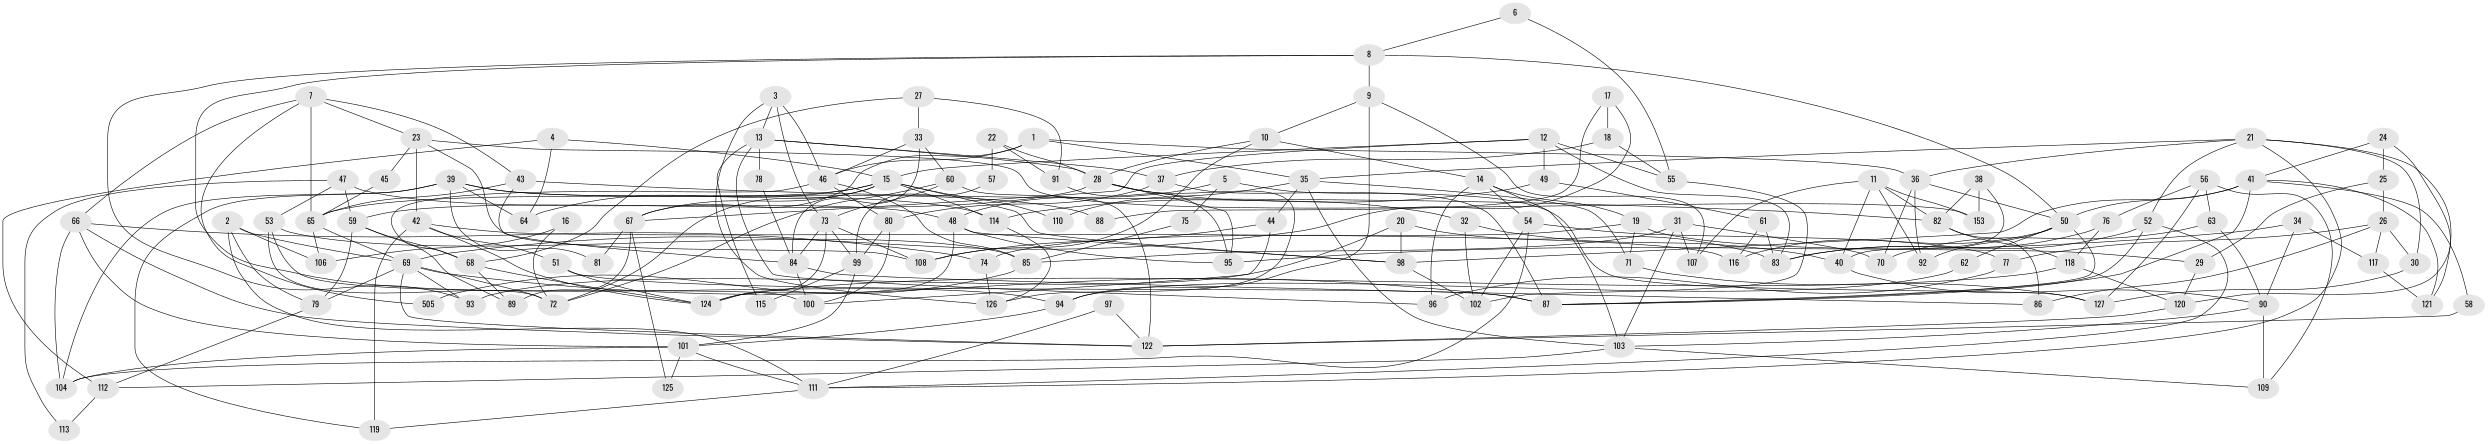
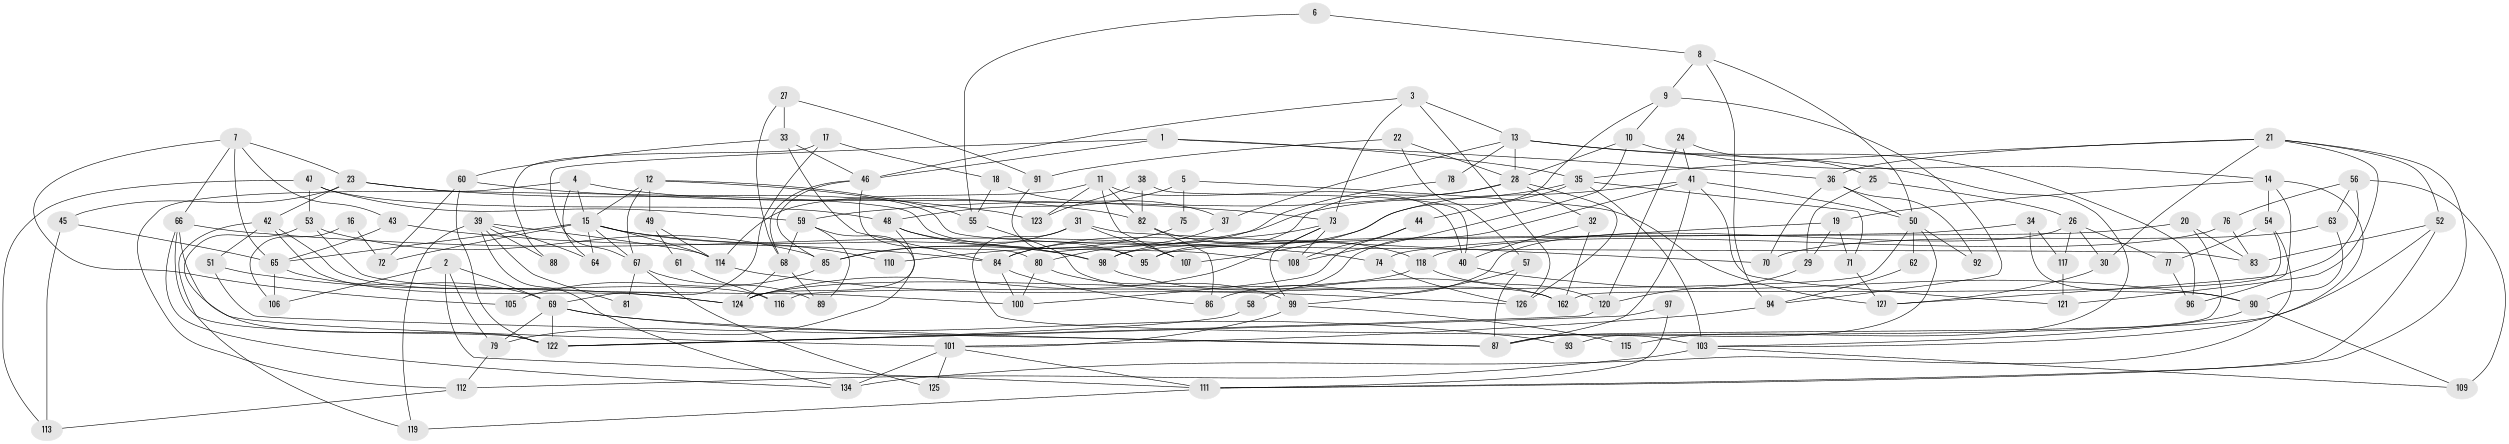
edge "8" -- "93": removed
edge "37" -- "87": now "57" -- "87"
edge "43" -- "82": now "4" -- "82"
node "153": label "153" -> "123"
edge "11" -- "92": now "11" -- "114"
edge "61" -- "83": removed
edge "69" -- "72": removed
edge "53" -- "72": now "53" -- "122"
node "505": label "505" -> "105"
node "102": label "102" -> "162"
edge "45" -- "113": added
node "104": label "104" -> "134"
